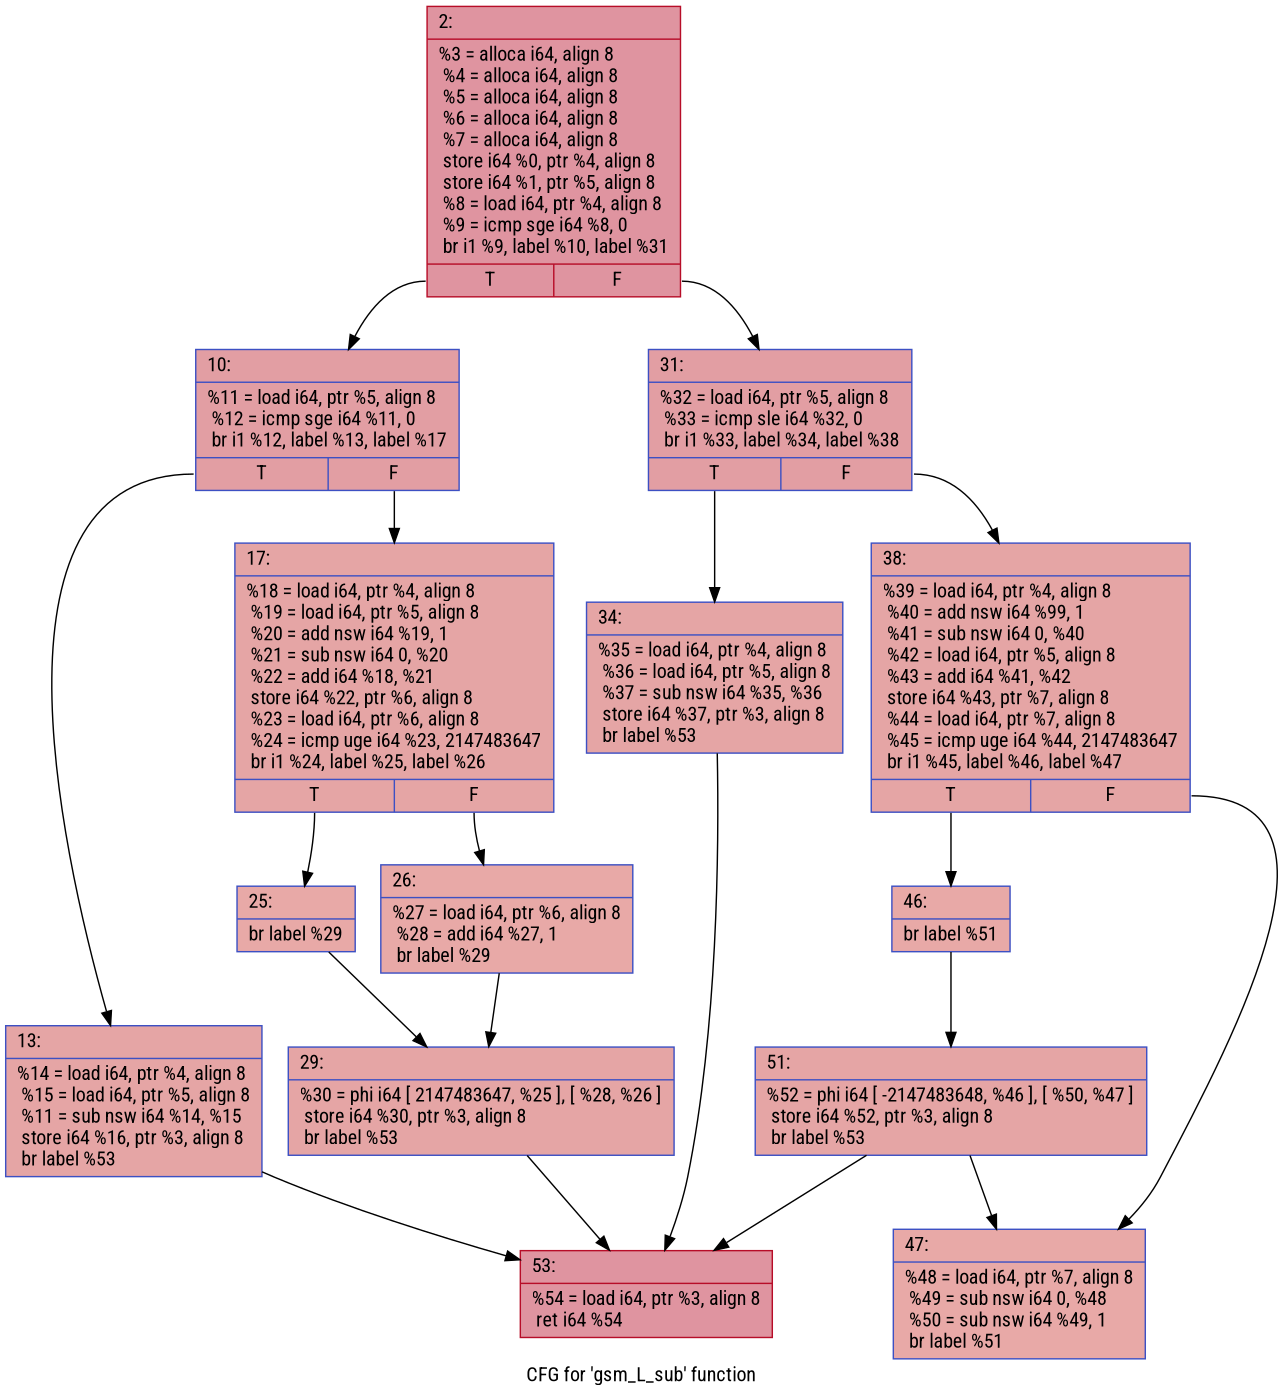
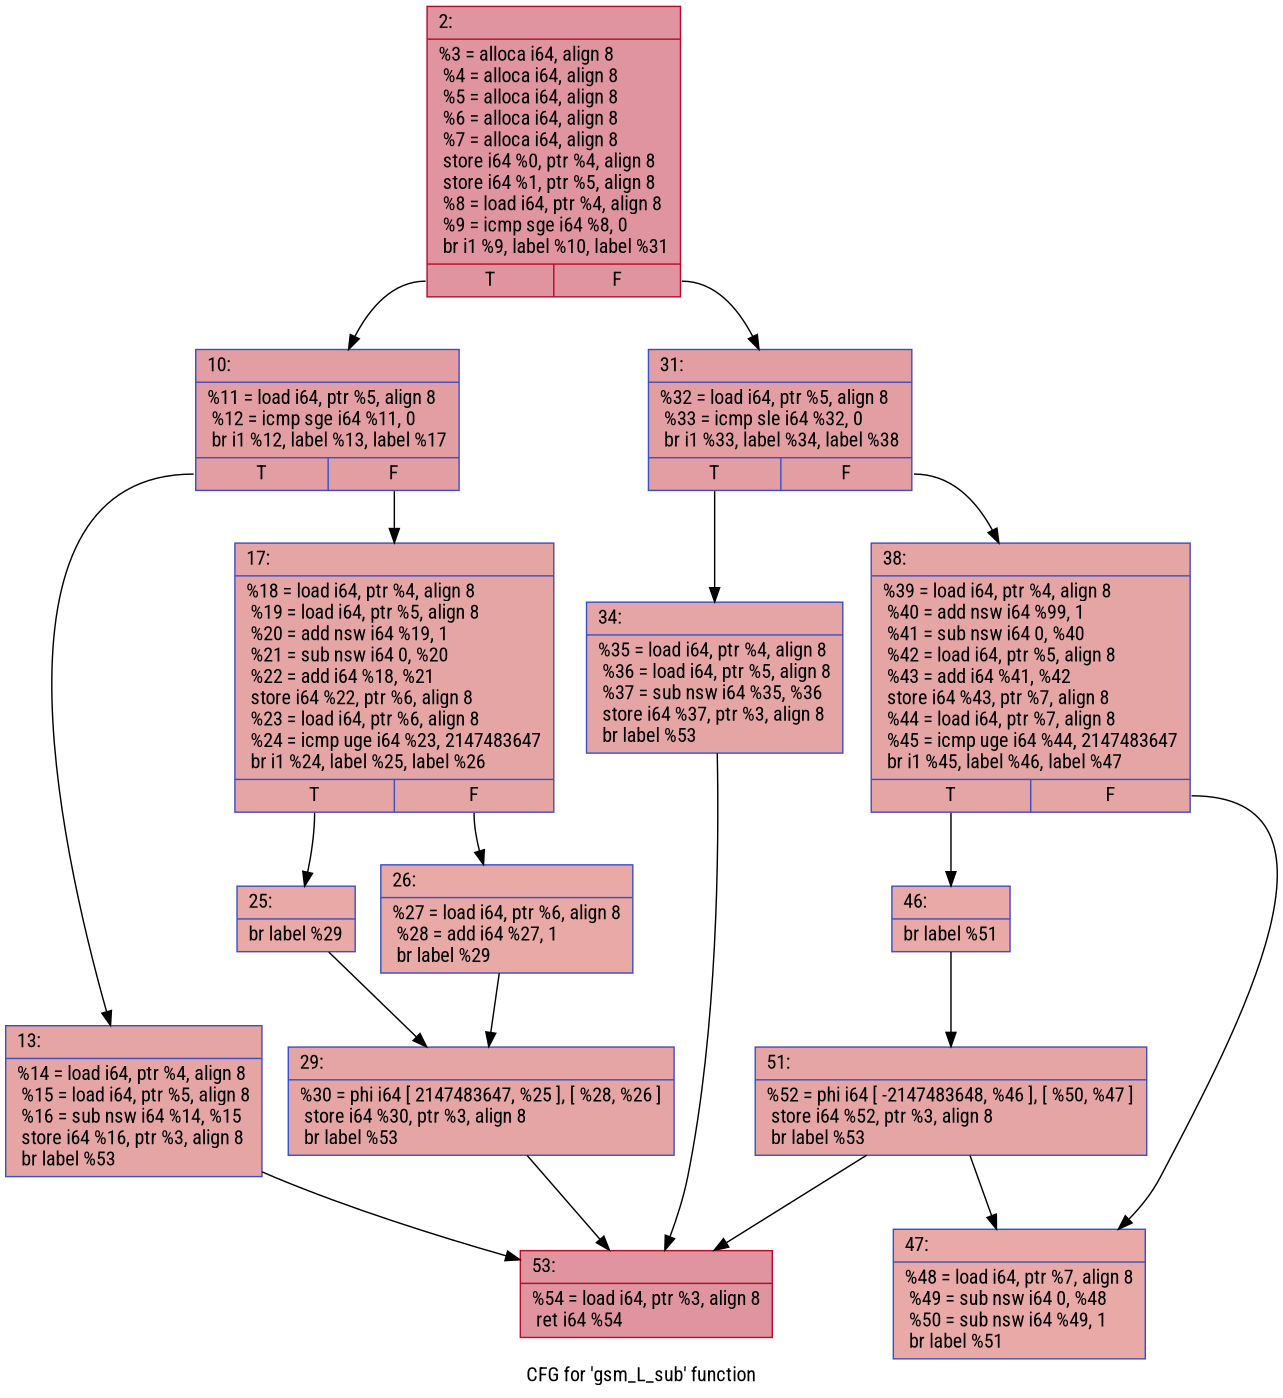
node "13:": text "%11 = sub nsw i64 %14, %15" -> "%16 = sub nsw i64 %14, %15"
